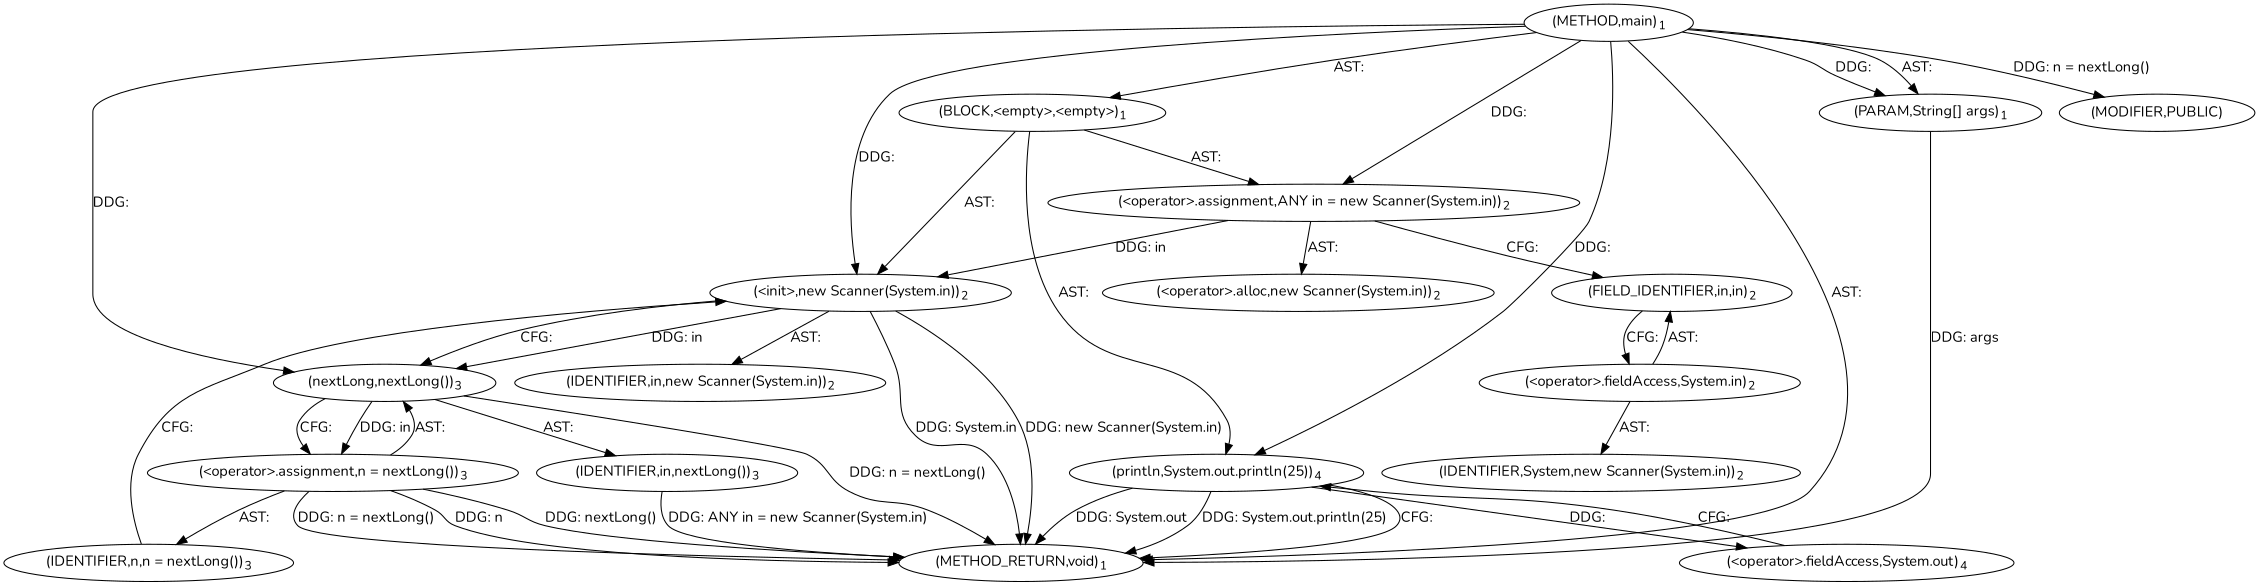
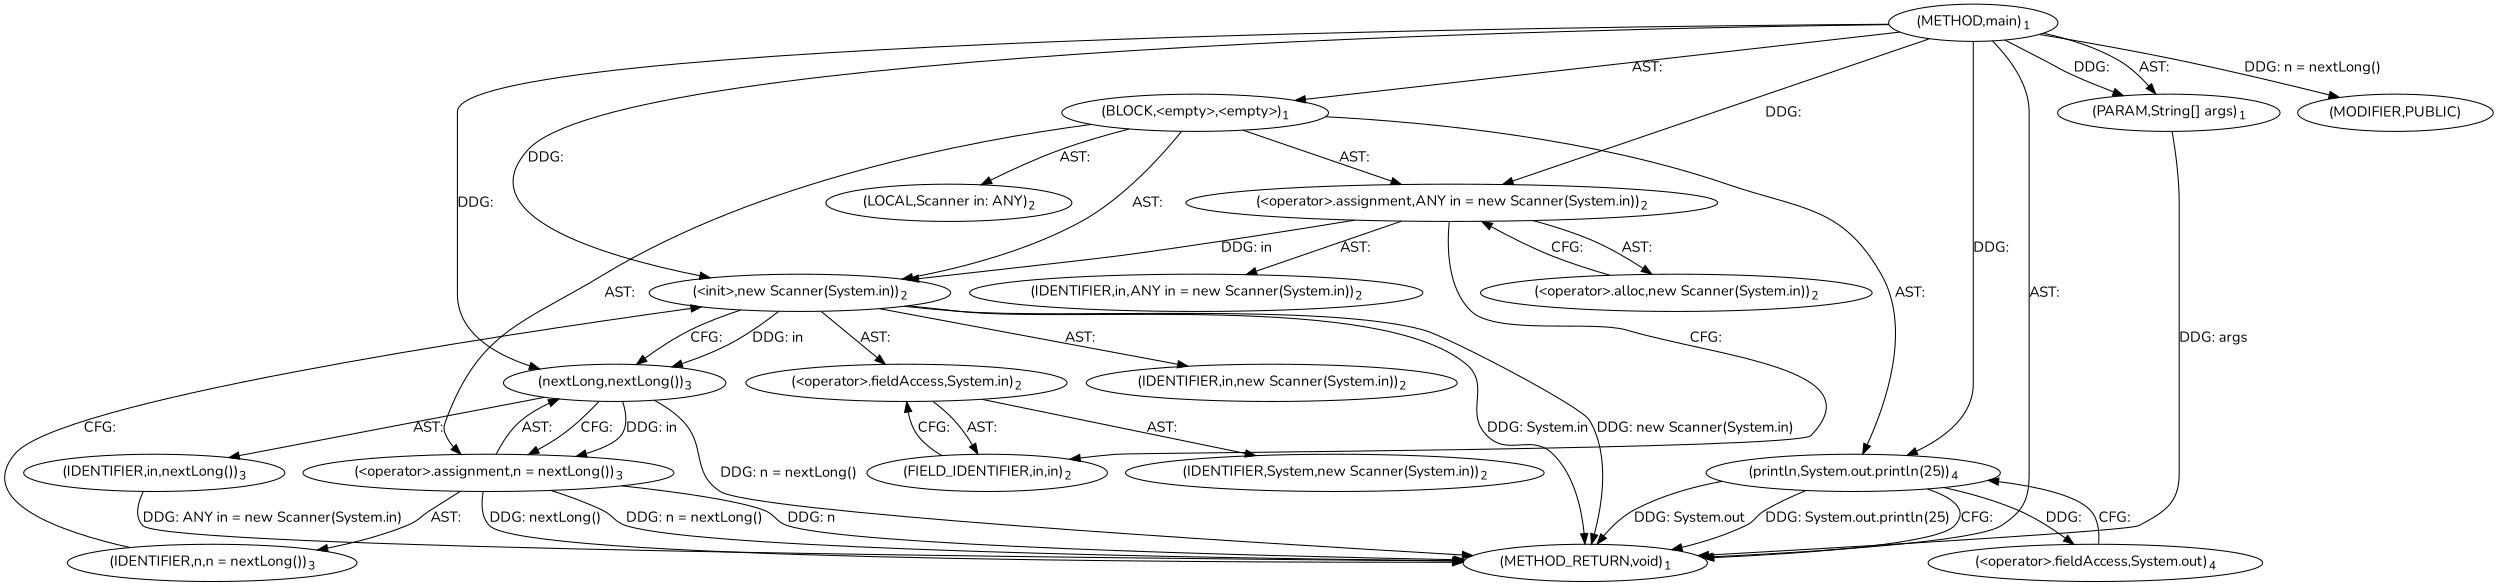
node "(LOCAL,Scanner in: ANY)": added
edge "(BLOCK,<empty>,<empty>)" -> "(<operator>.assignment,n = nextLong())": added, label "AST:"
edge "(<operator>.alloc,new Scanner(System.in))" -> "(<operator>.assignment,ANY in = new Scanner(System.in))": added, label "CFG:"
node "(IDENTIFIER,in,ANY in = new Scanner(System.in))": added
edge "(<init>,new Scanner(System.in))" -> "(<operator>.fieldAccess,System.in)": added, label "AST:"
